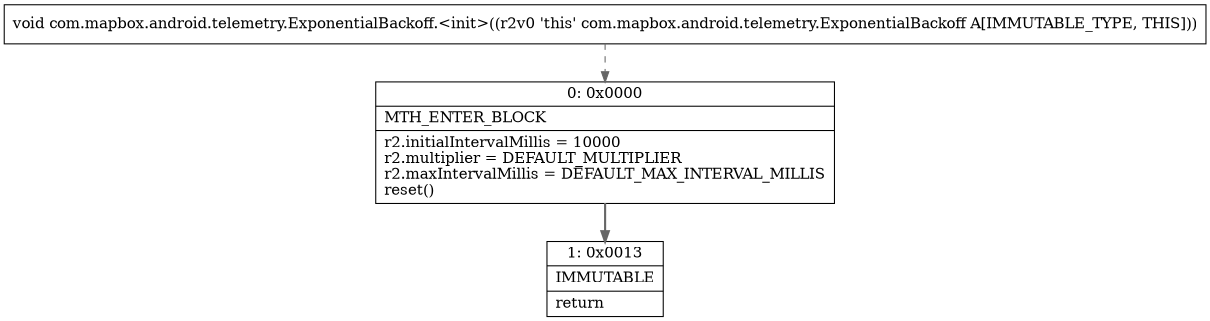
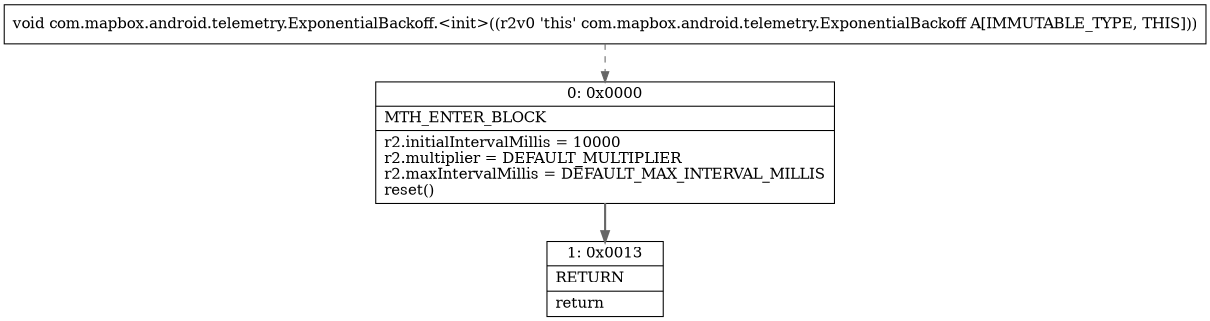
node "1: 0x0013": text "IMMUTABLE" -> "RETURN"
